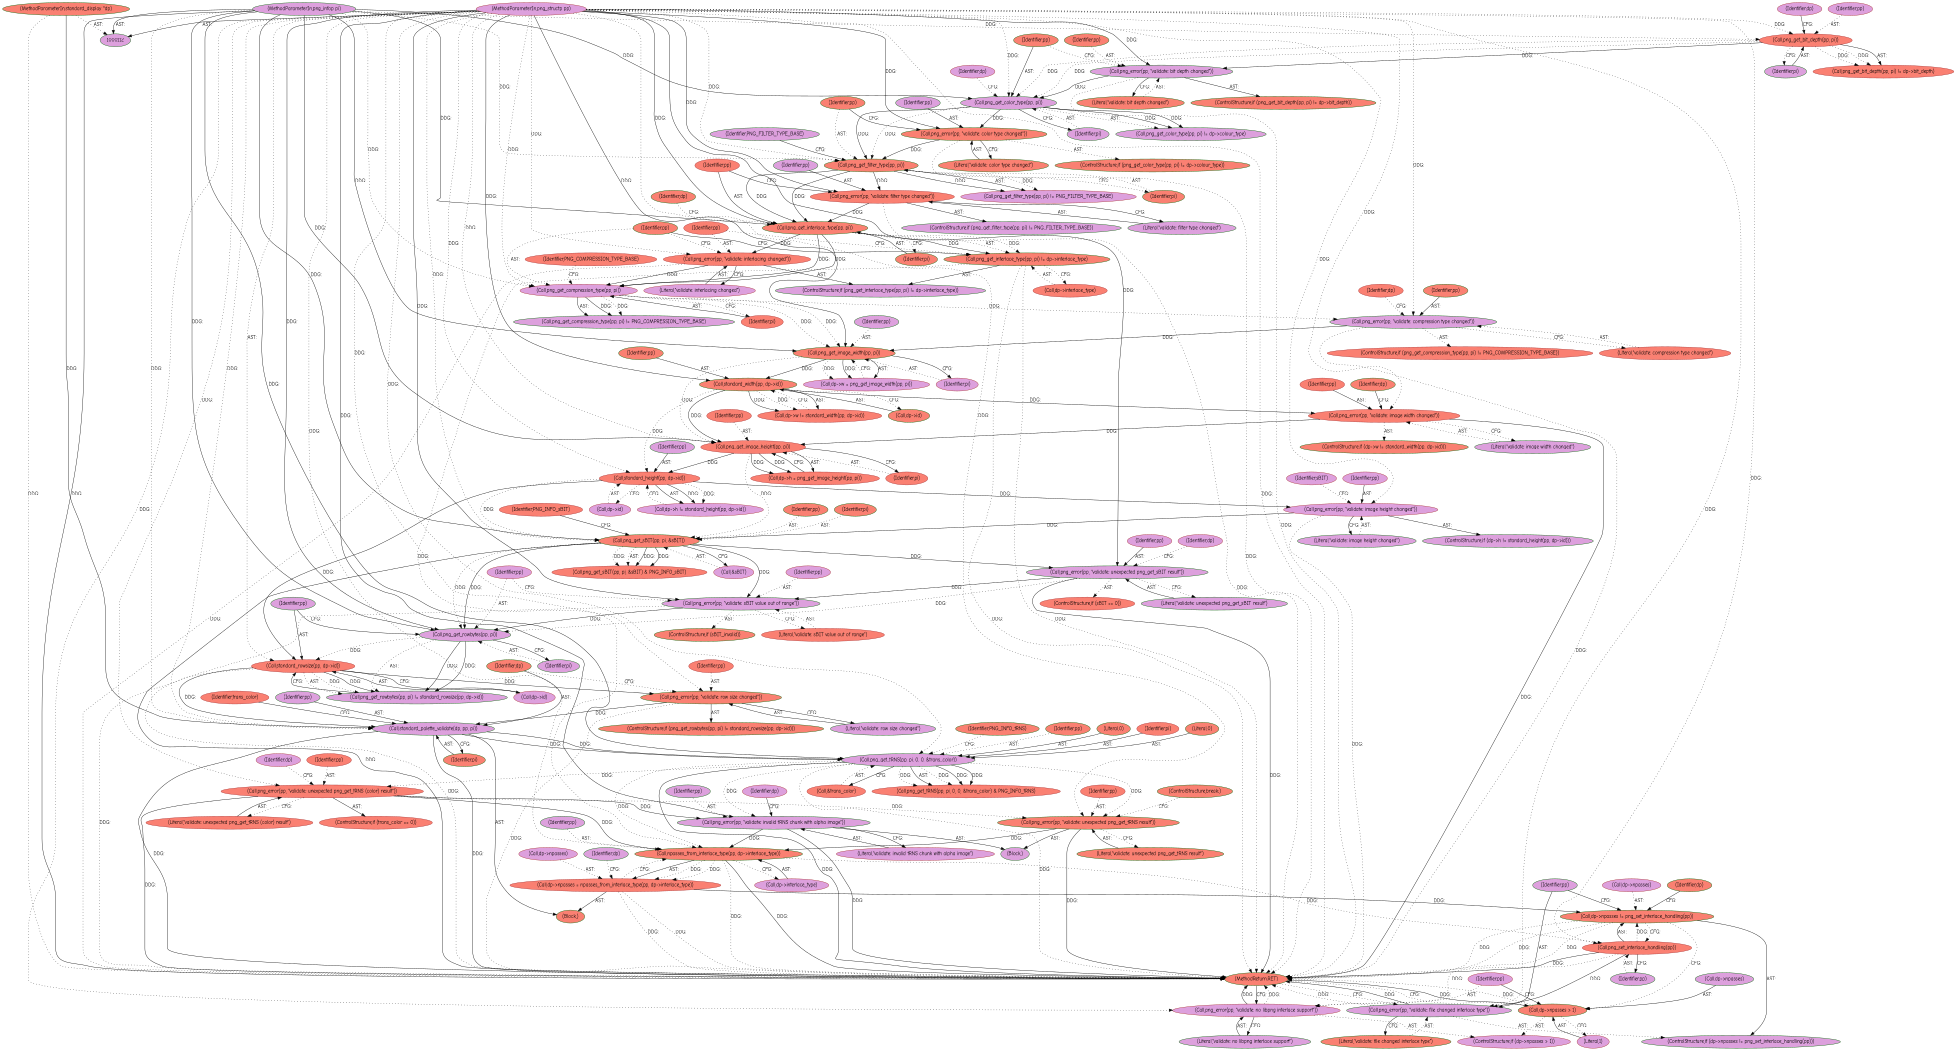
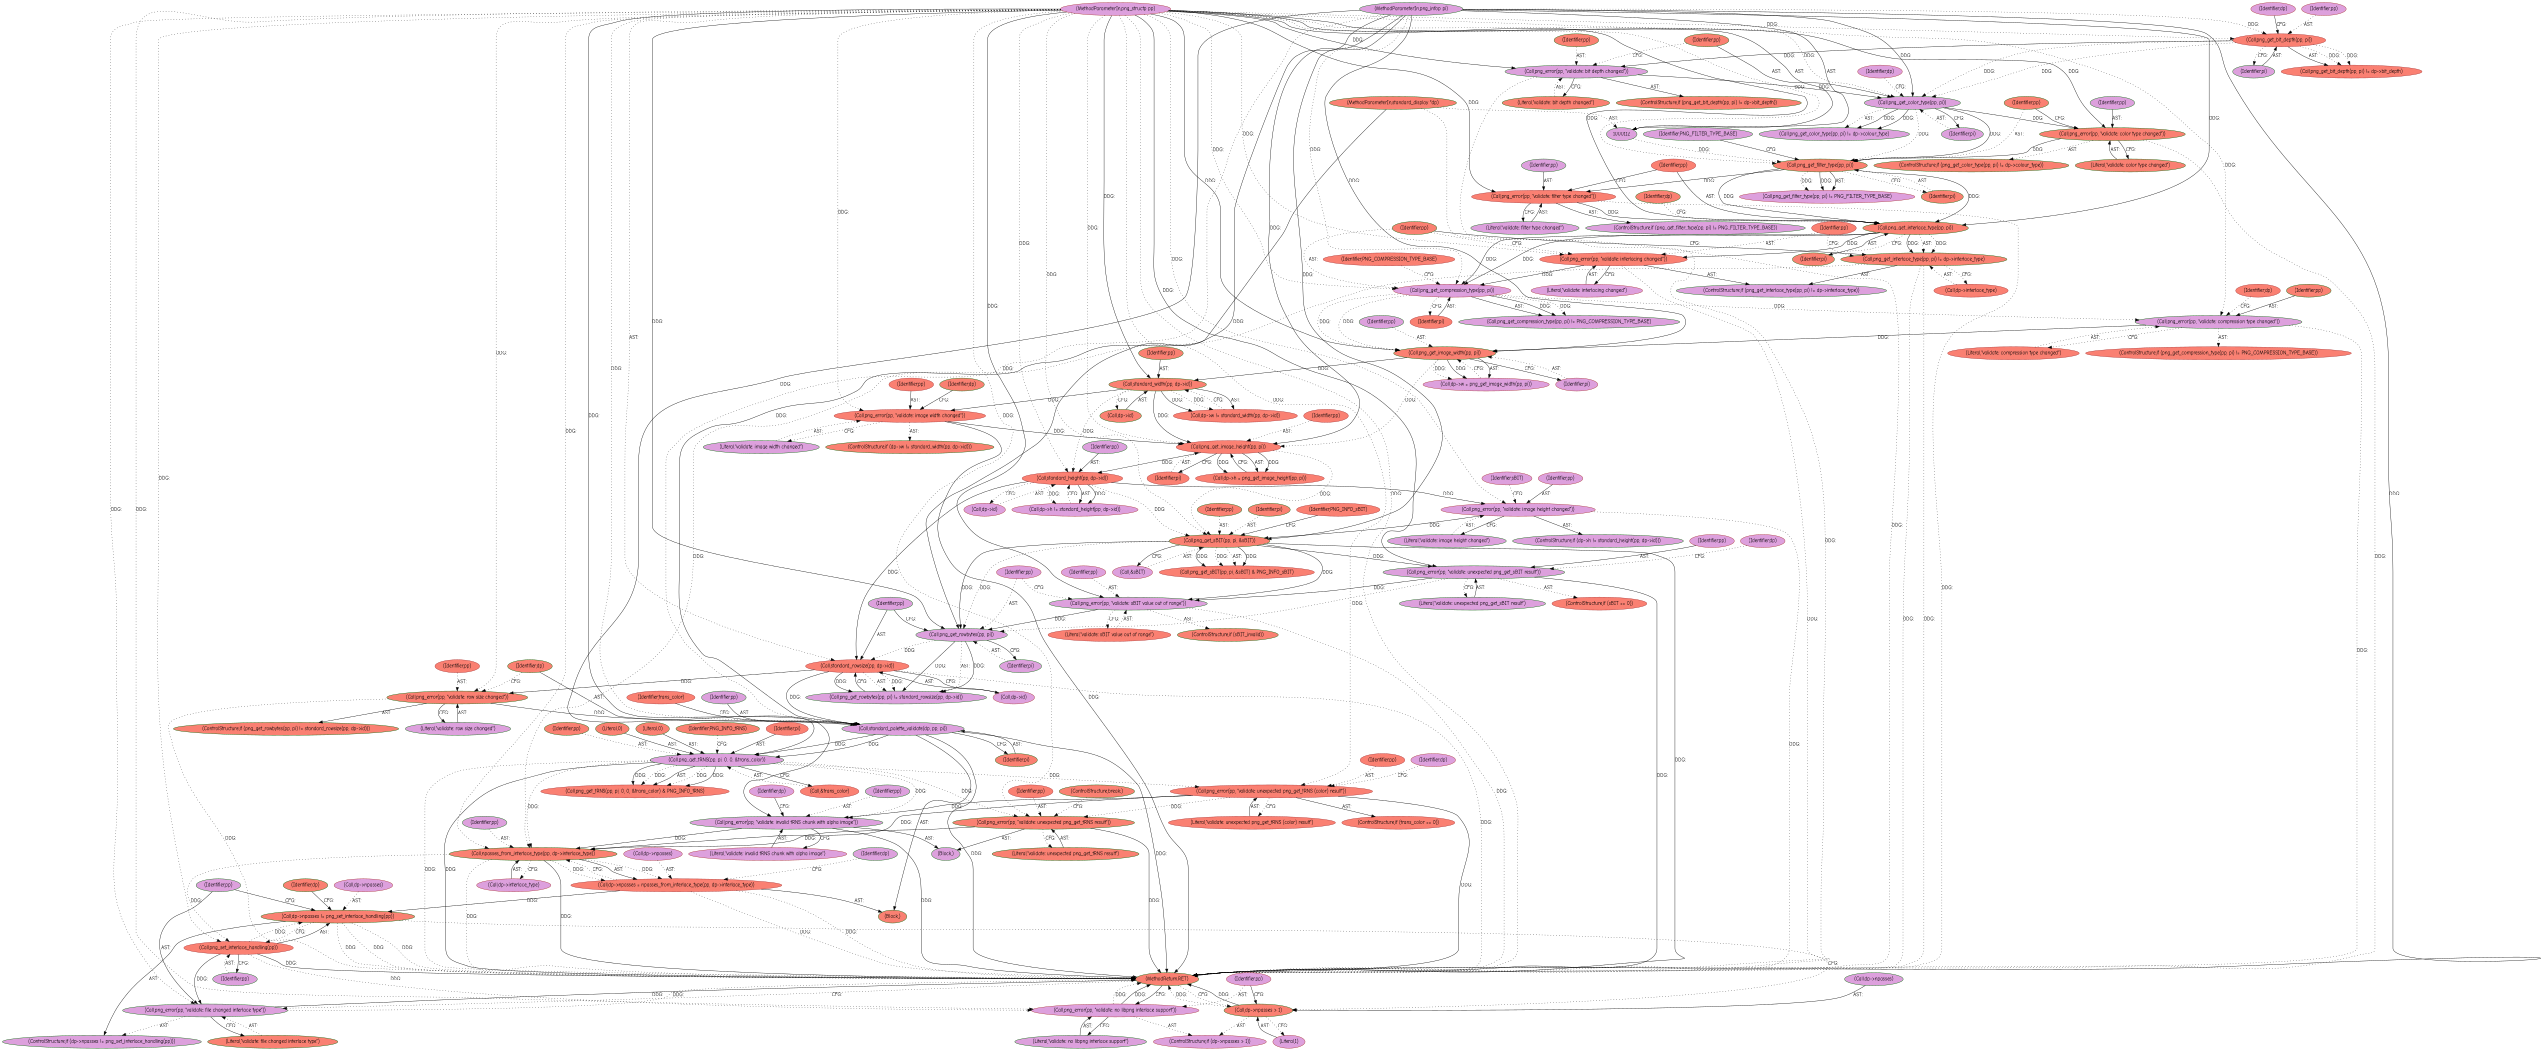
edge "(MethodParameterIn,png_infop pi)" -> "(Call,png_get_filter_type(pp, pi))": now "1000112" -> "(Call,png_get_filter_type(pp, pi))"
edge "(MethodParameterIn,png_structp pp)" -> "(Call,png_get_tRNS(pp, pi, 0, 0, &trans_color))": removed, label "DDG:"
